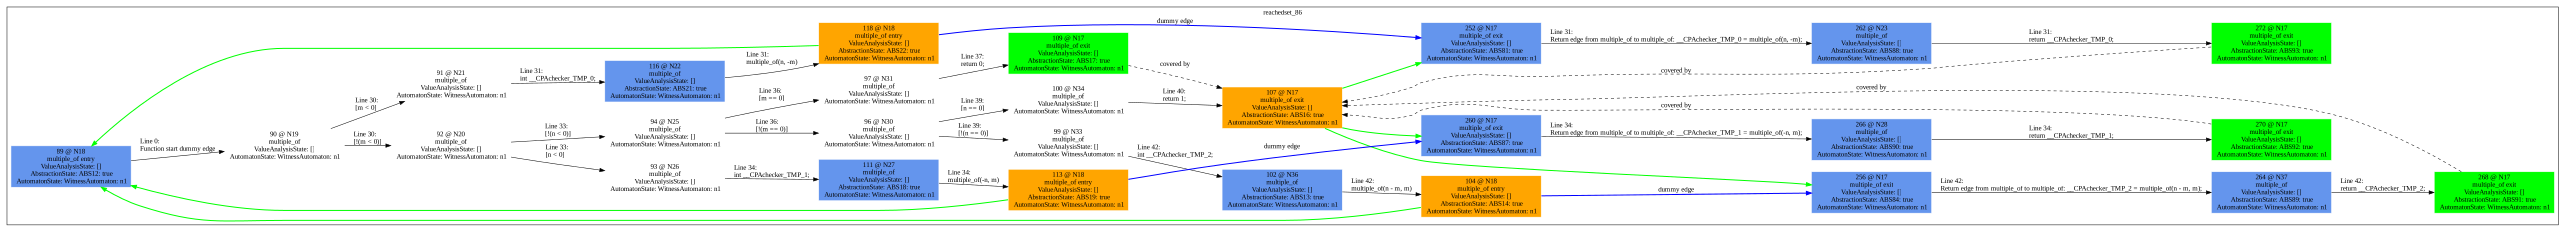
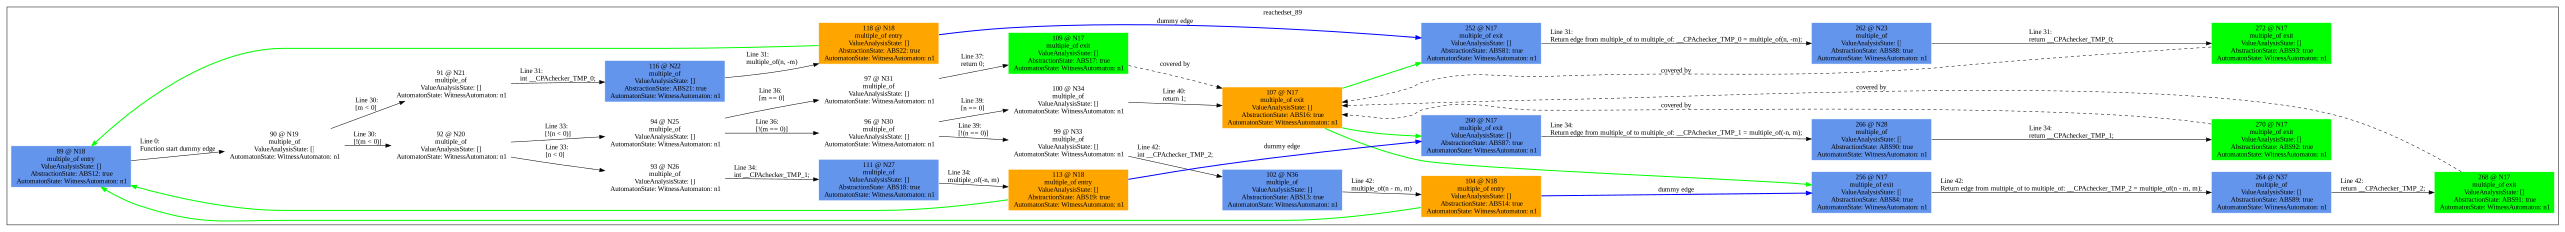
cluster "reachedset_86": label "reachedset_86" -> "reachedset_89"
